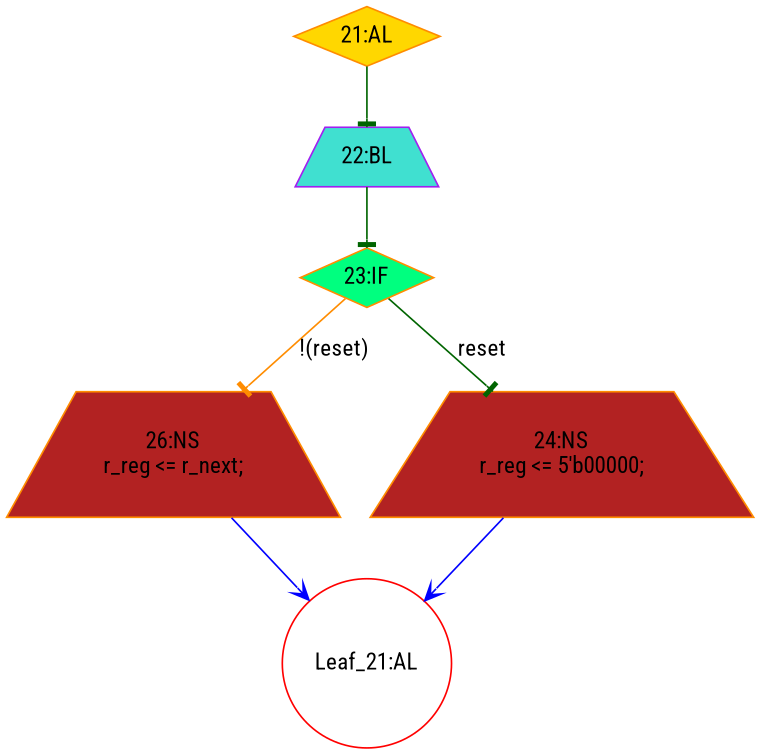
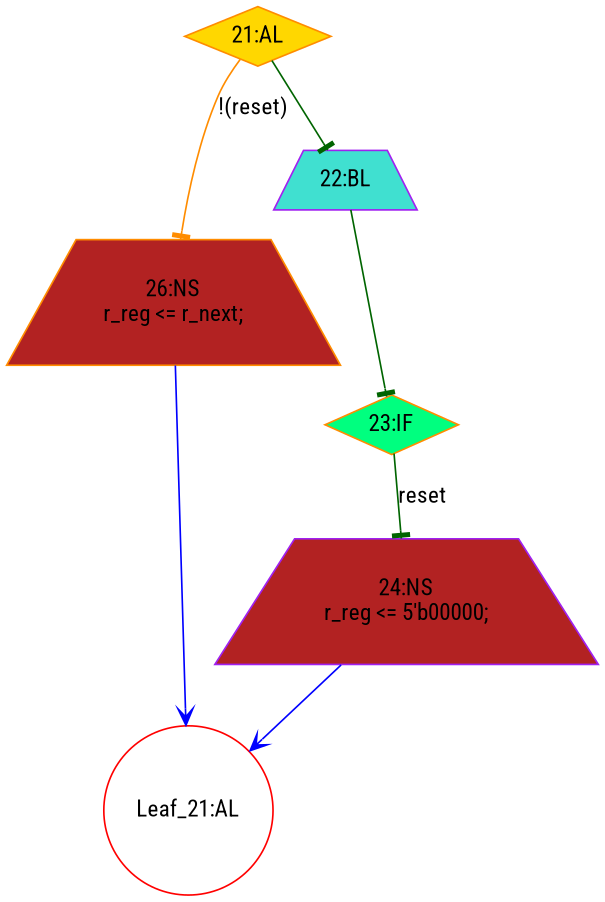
edge "23:IF" -> "26:NS r_reg <= r_next;": now "21:AL" -> "26:NS r_reg <= r_next;"
node "24:NS r_reg <= 5'b00000;": color darkorange -> purple
